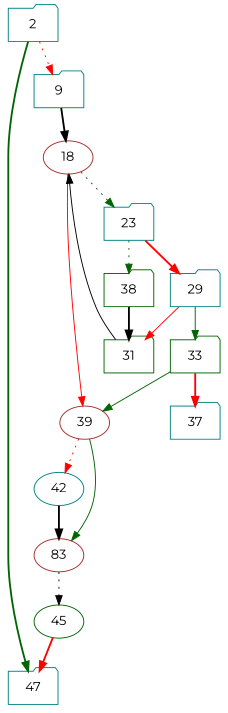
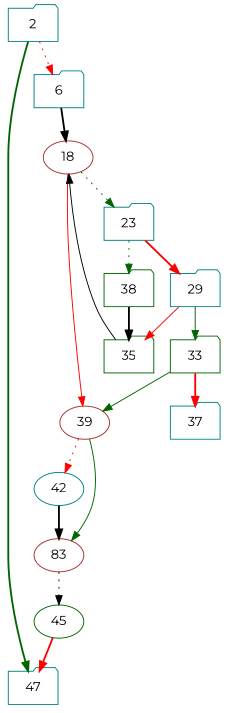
node "9": label "9" -> "6"
node "31": label "31" -> "35"
